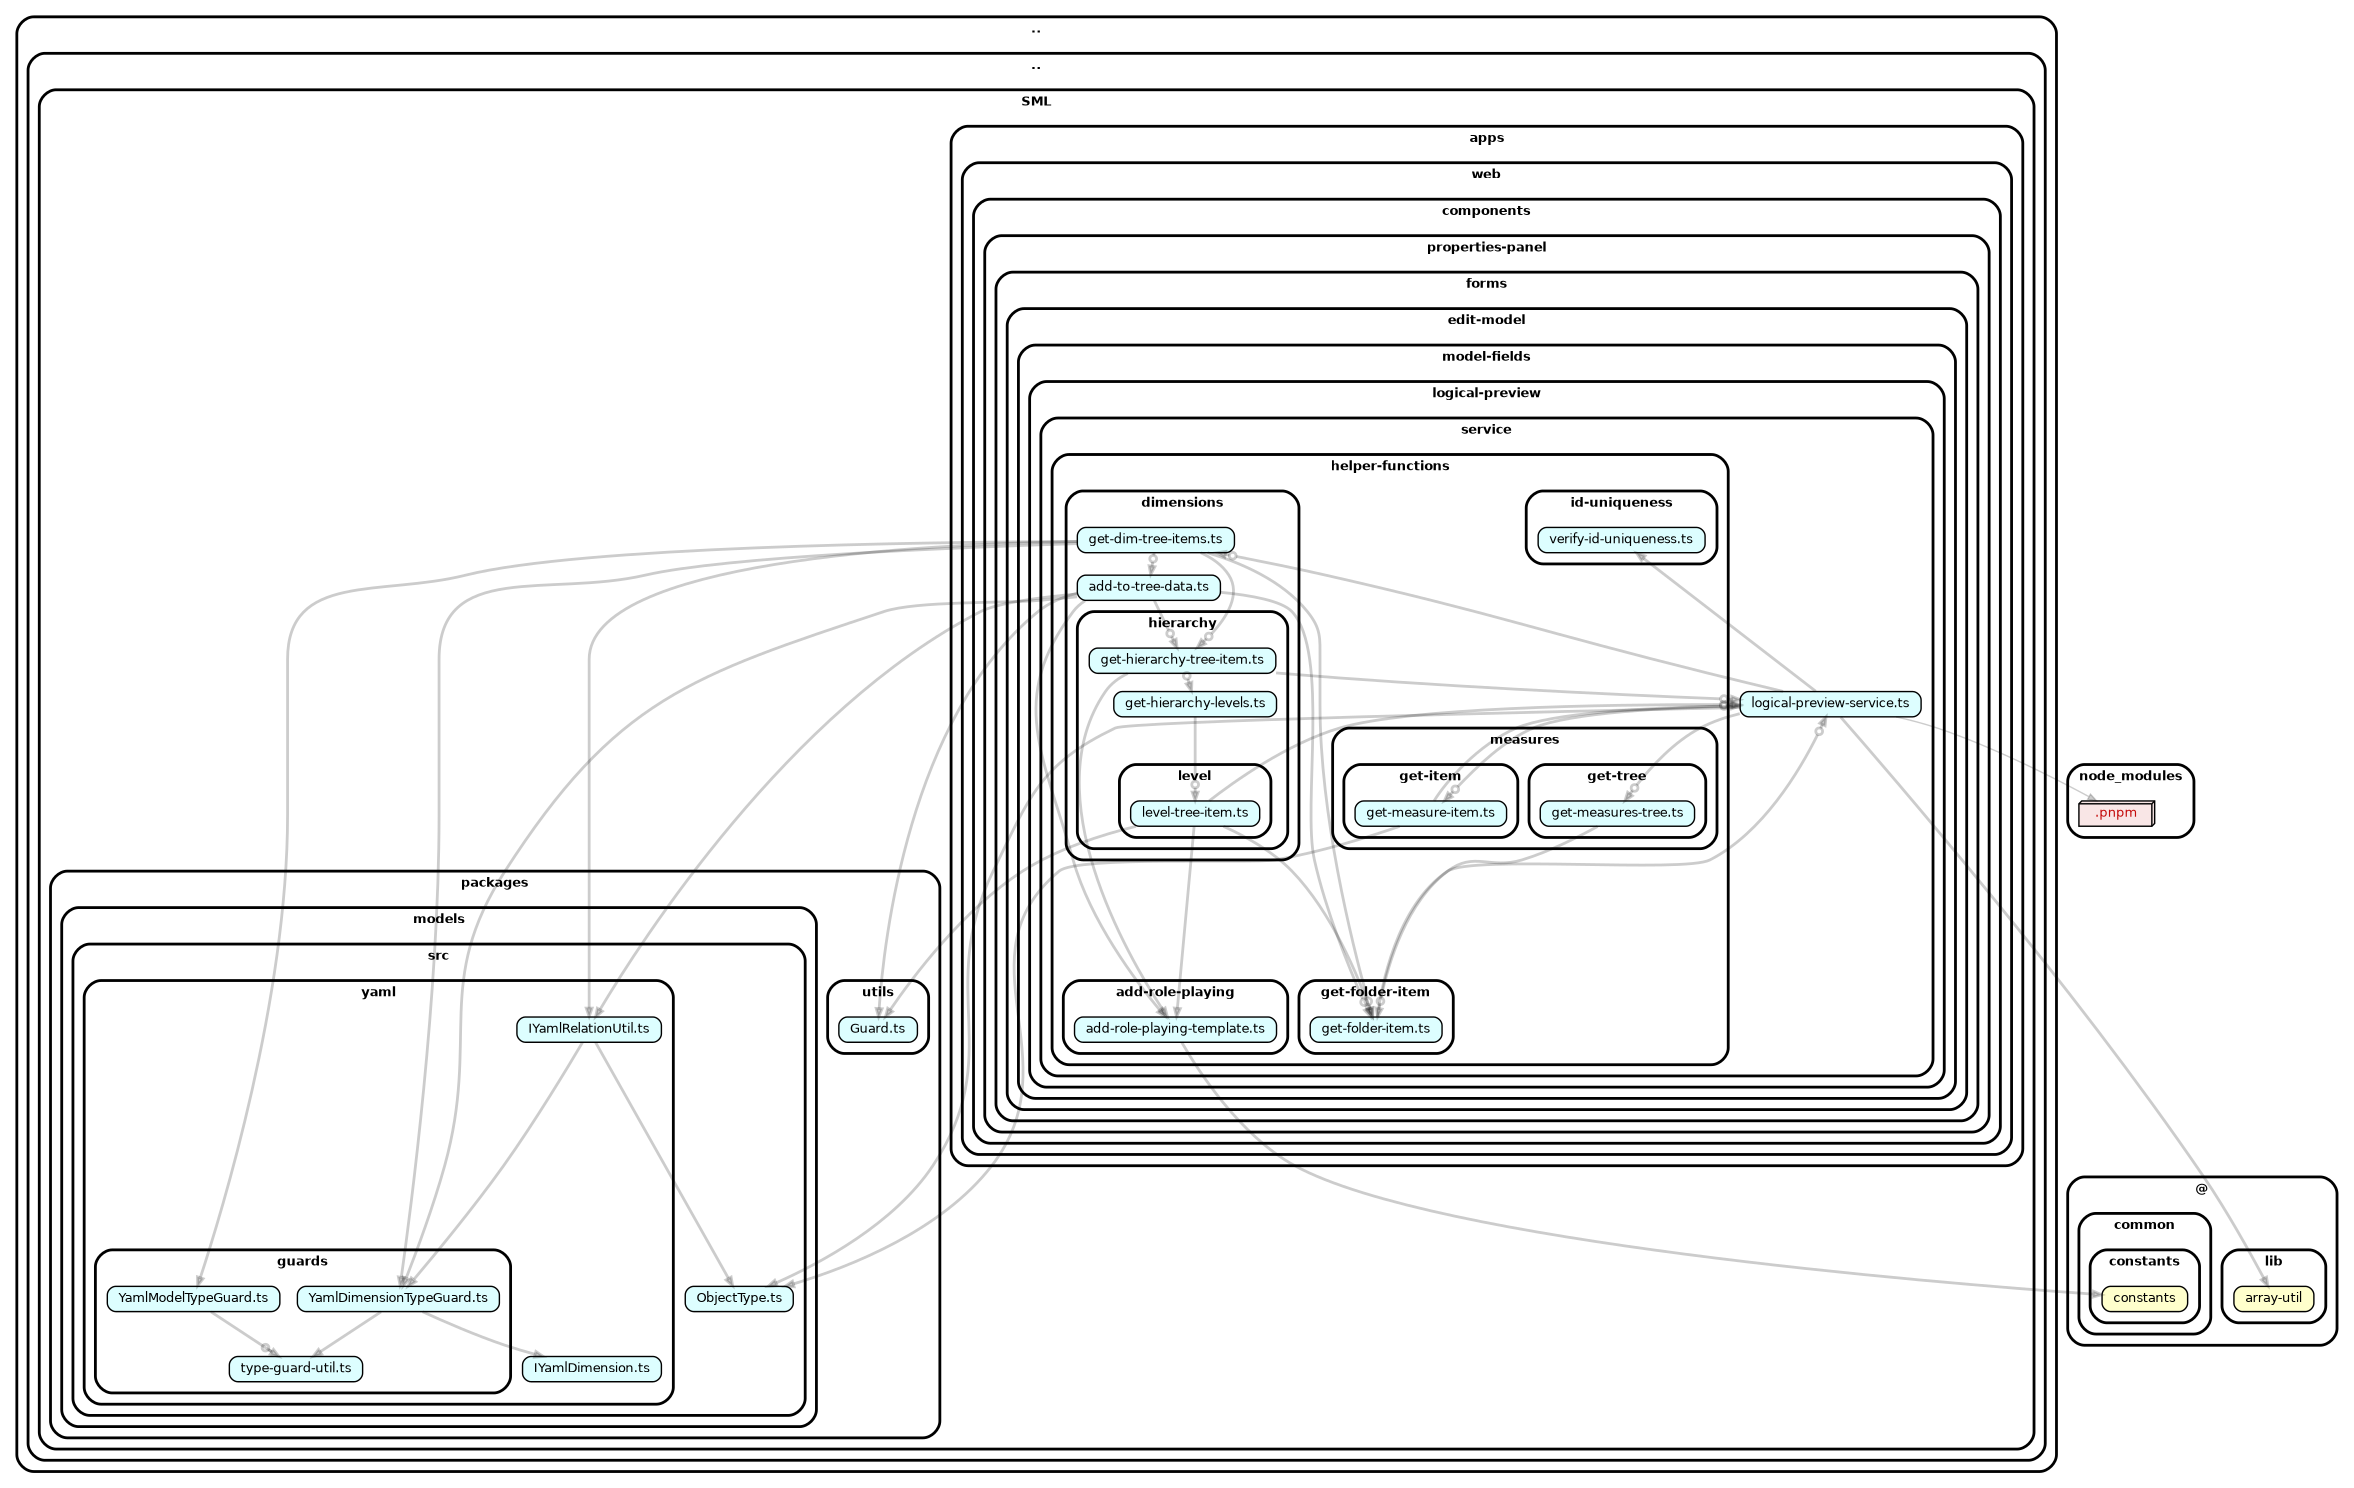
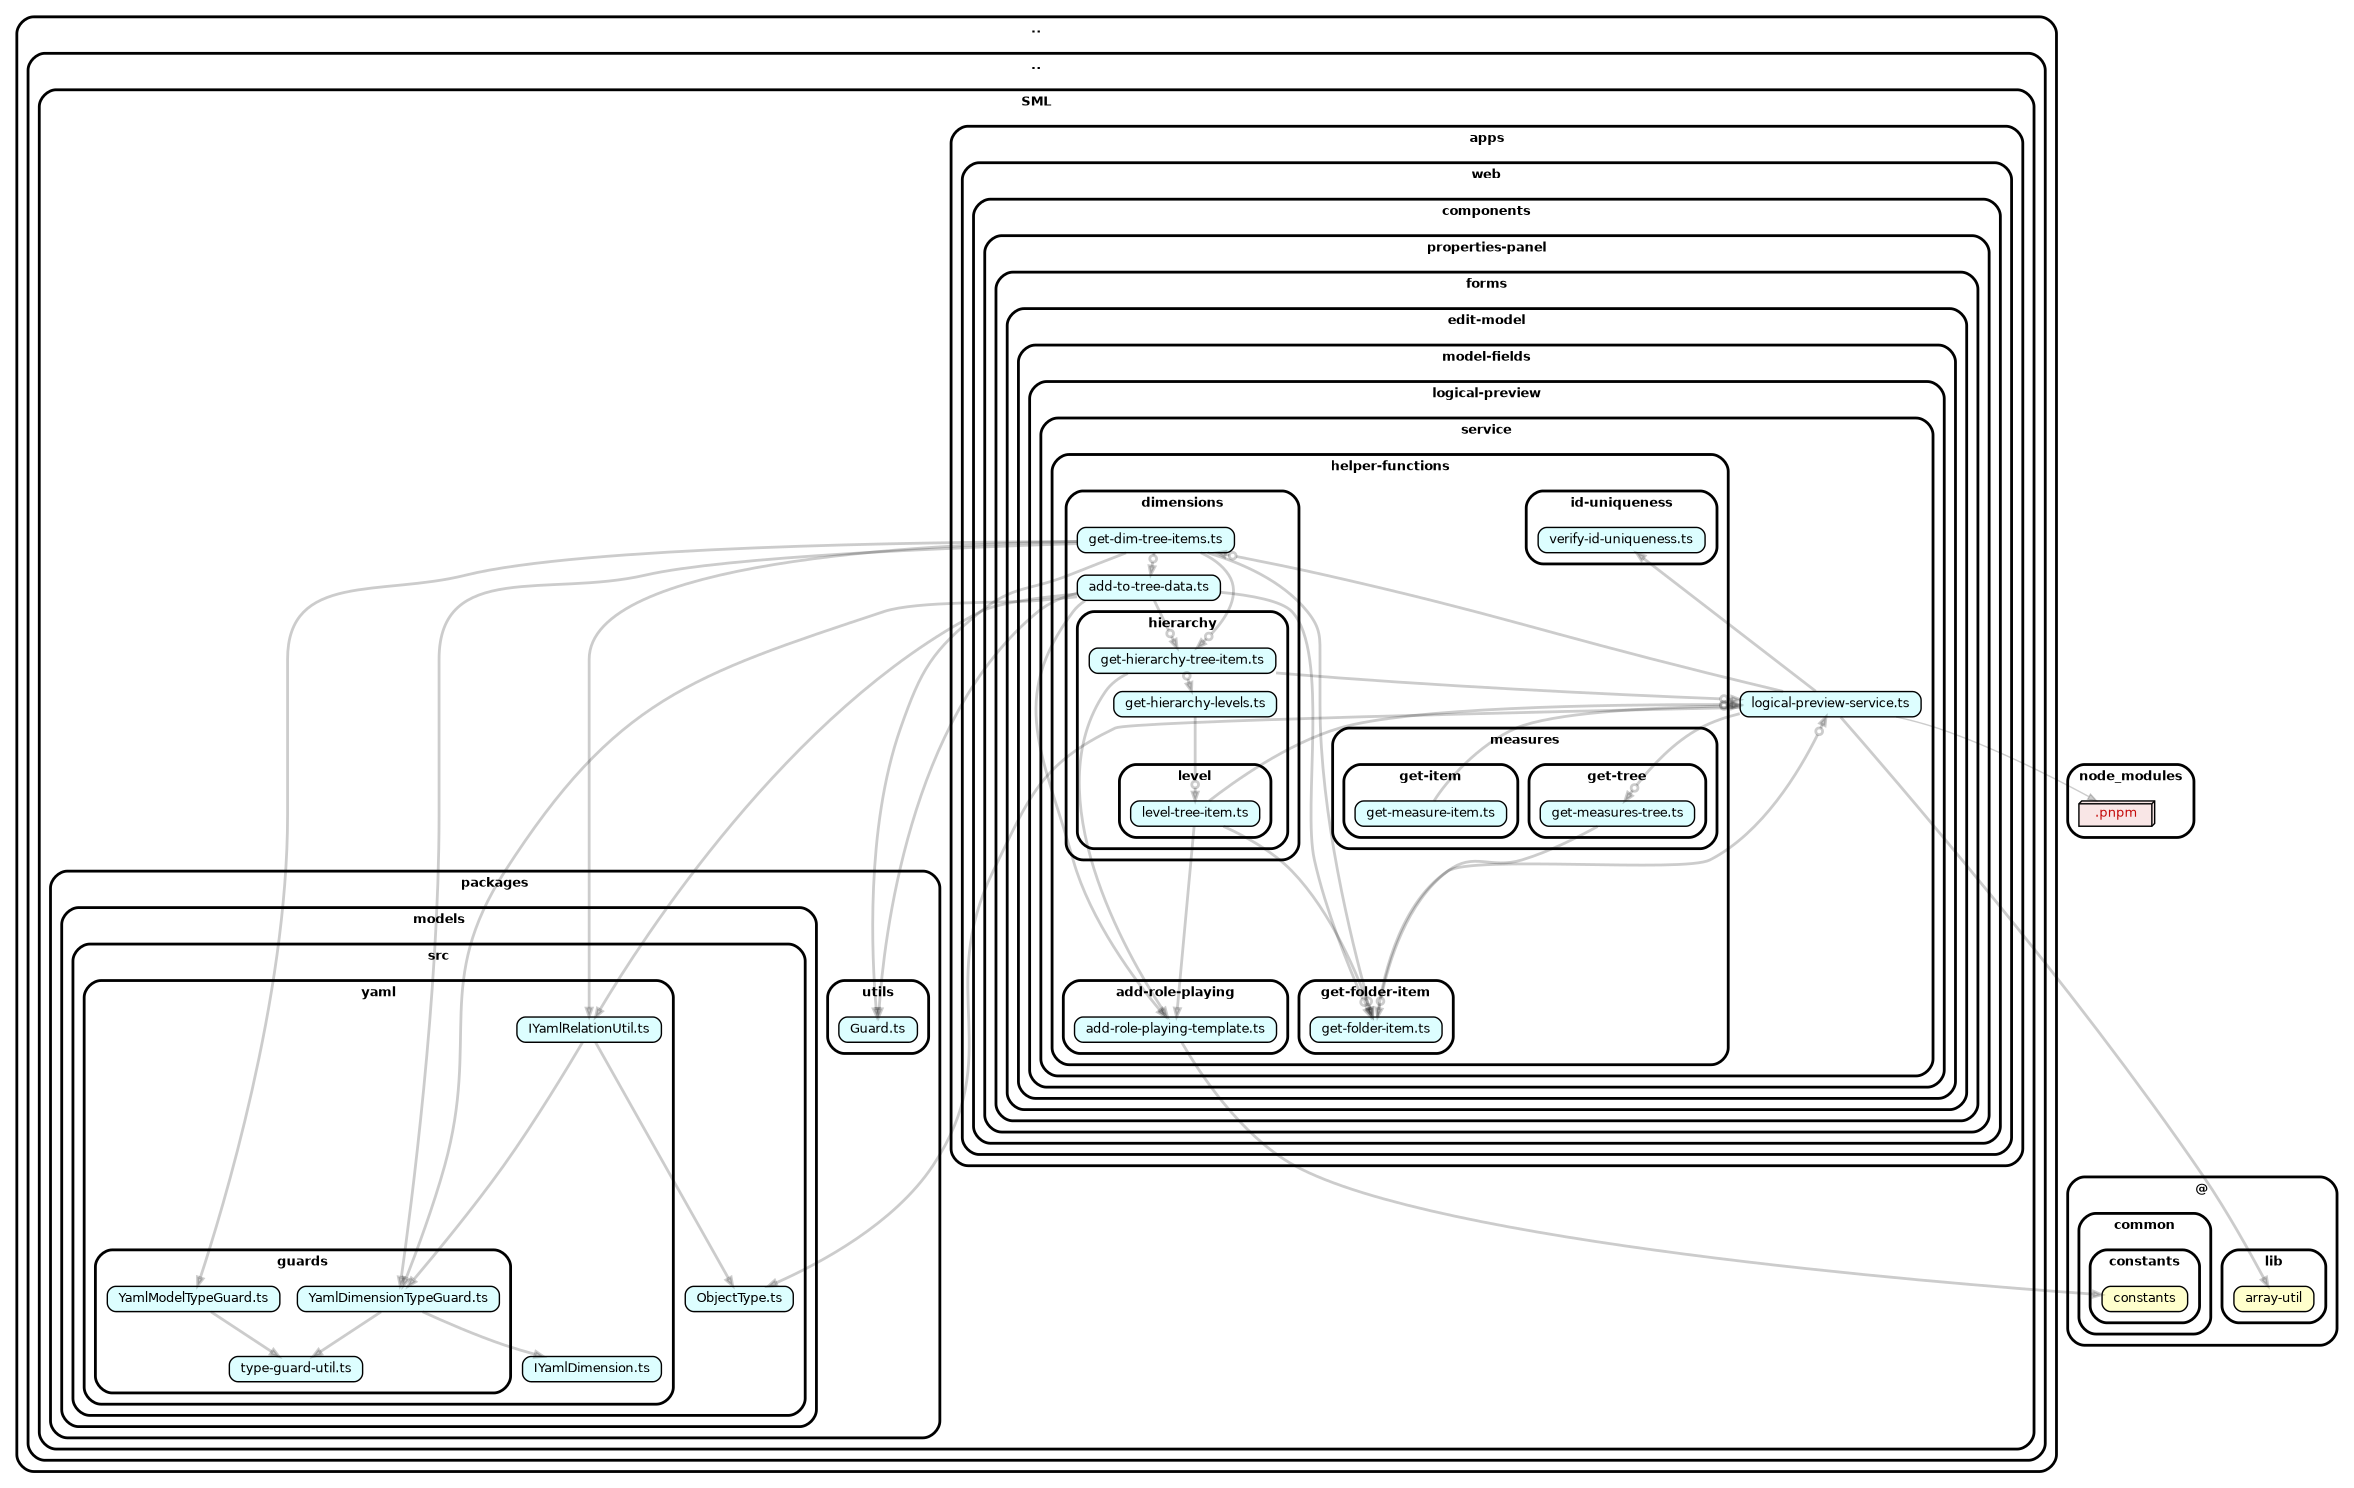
edge "logical-preview-service.ts" -> "get-measure-item.ts": removed
edge "level-tree-item.ts" -> "Guard.ts": now "get-dim-tree-items.ts" -> "Guard.ts"
edge "get-measure-item.ts" -> "ObjectType.ts": removed
edge "YamlModelTypeGuard.ts" -> "type-guard-util.ts": arrowhead normalnoneodot -> normal
